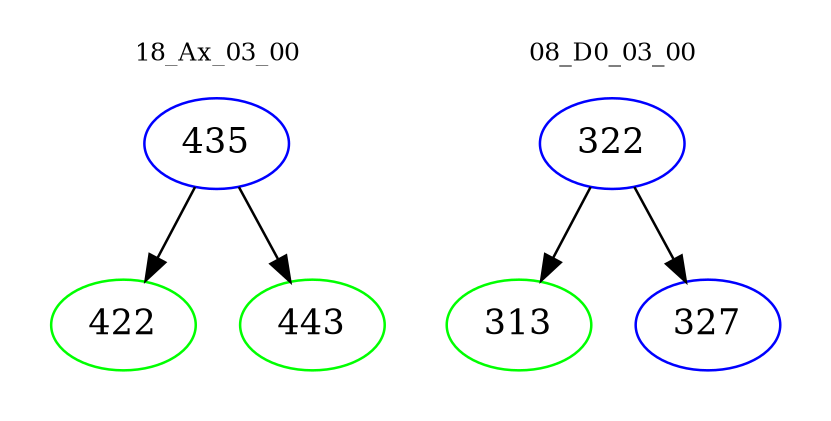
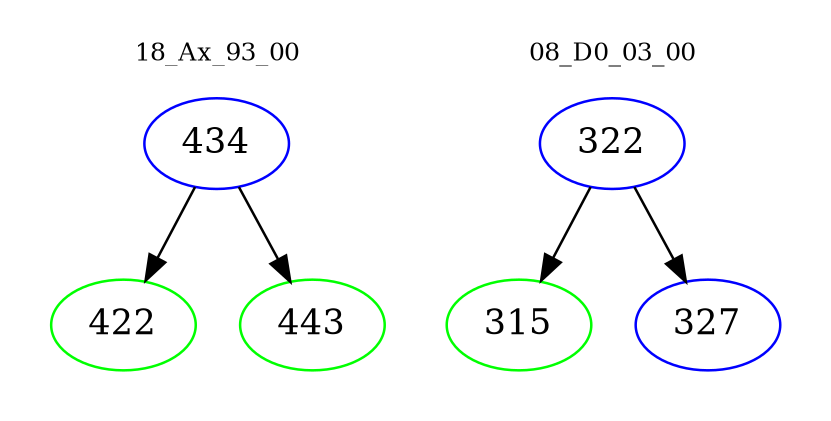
cluster "18_Ax_03_00": label "18_Ax_03_00" -> "18_Ax_93_00"
node "435": label "435" -> "434"
node "313": label "313" -> "315"
